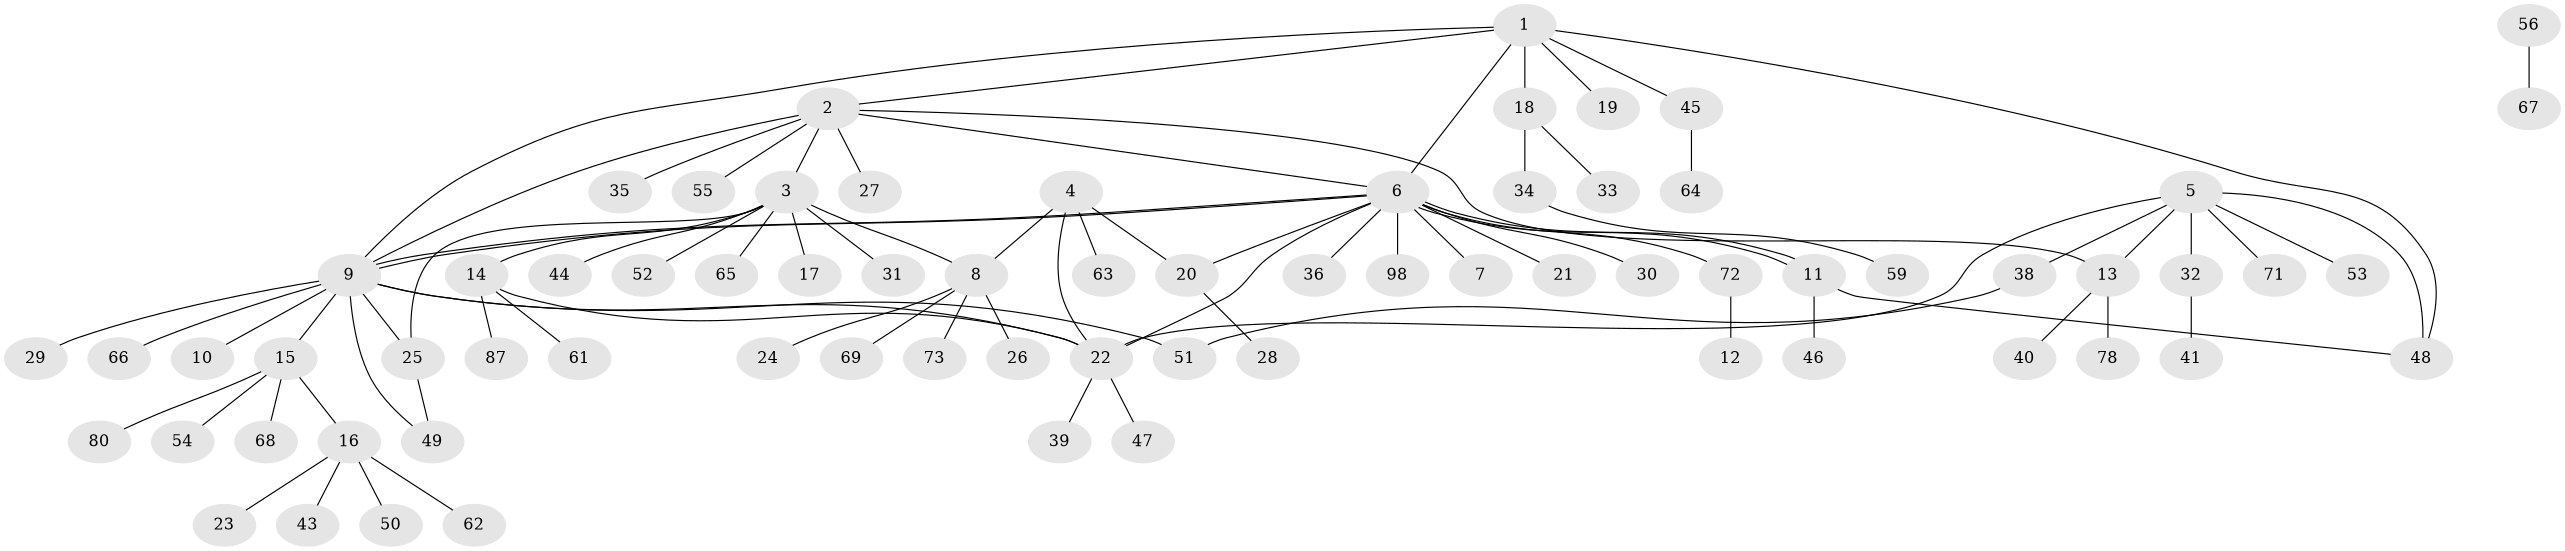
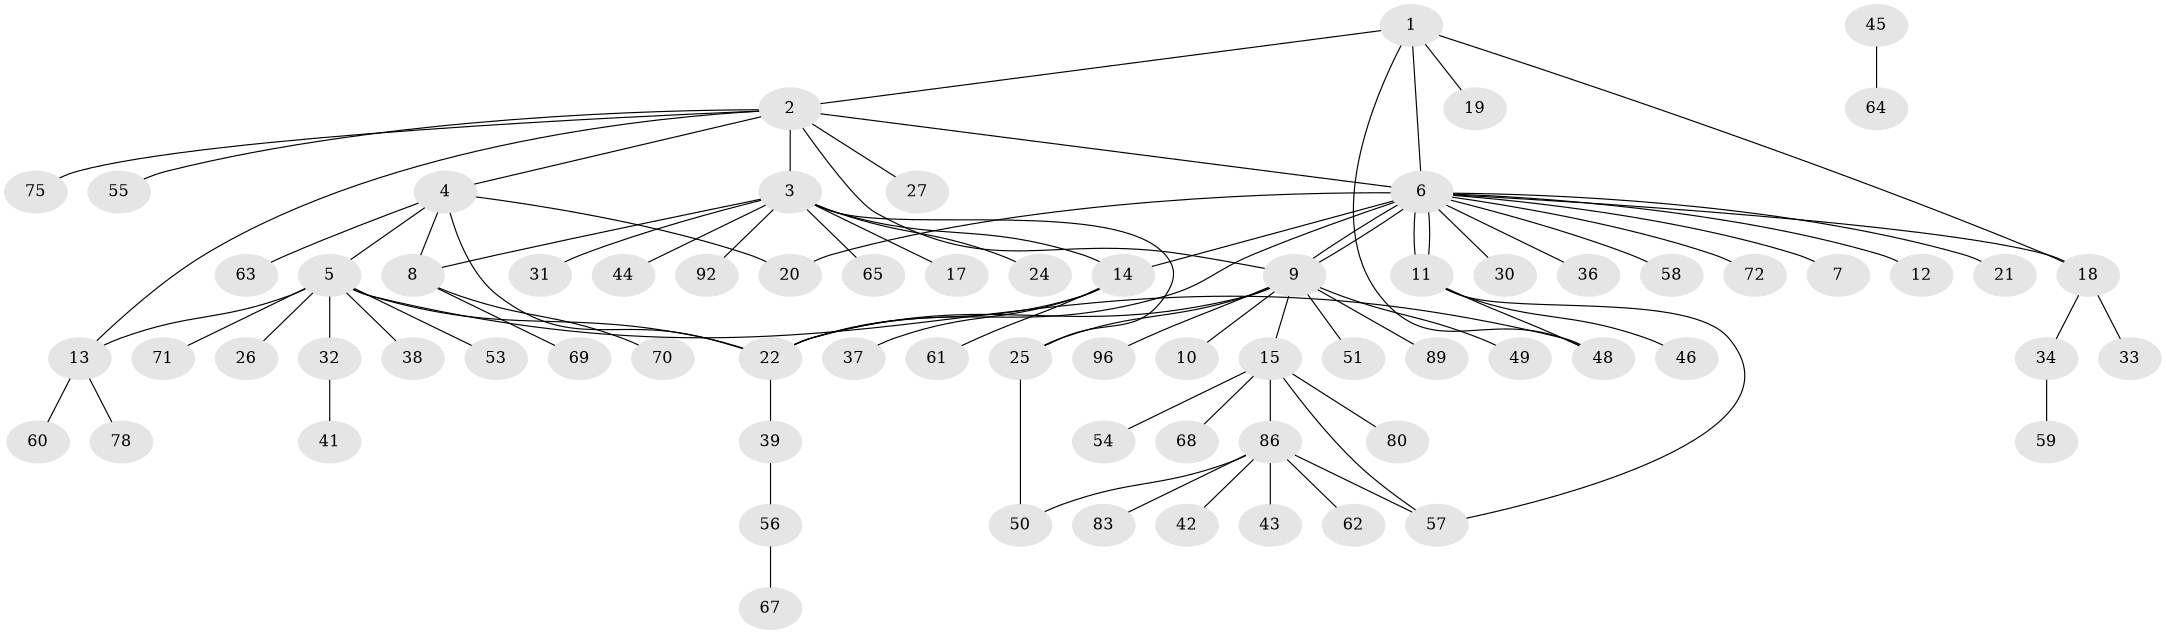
edge "1" -- "45": removed
edge "1" -- "9": removed
edge "2" -- "4": added
node "35": label "35" -> "75"
edge "6" -- "18": added
edge "4" -- "5": added
edge "6" -- "14": added
node "52": label "52" -> "92"
node "98": label "98" -> "58"
edge "38" -- "51": removed
edge "72" -- "12": now "6" -- "12"
edge "8" -- "26": now "5" -- "26"
edge "8" -- "24": now "3" -- "24"
node "29": label "29" -> "89"
node "66": label "66" -> "96"
node "87": label "87" -> "37"
node "73": label "73" -> "70"
node "28": removed
node "40": label "40" -> "60"
edge "25" -- "49": now "25" -- "50"
node "16": label "16" -> "86"
node "47": removed
edge "39" -- "56": added
node "23": label "23" -> "83"
node "42": added
node "57": added
